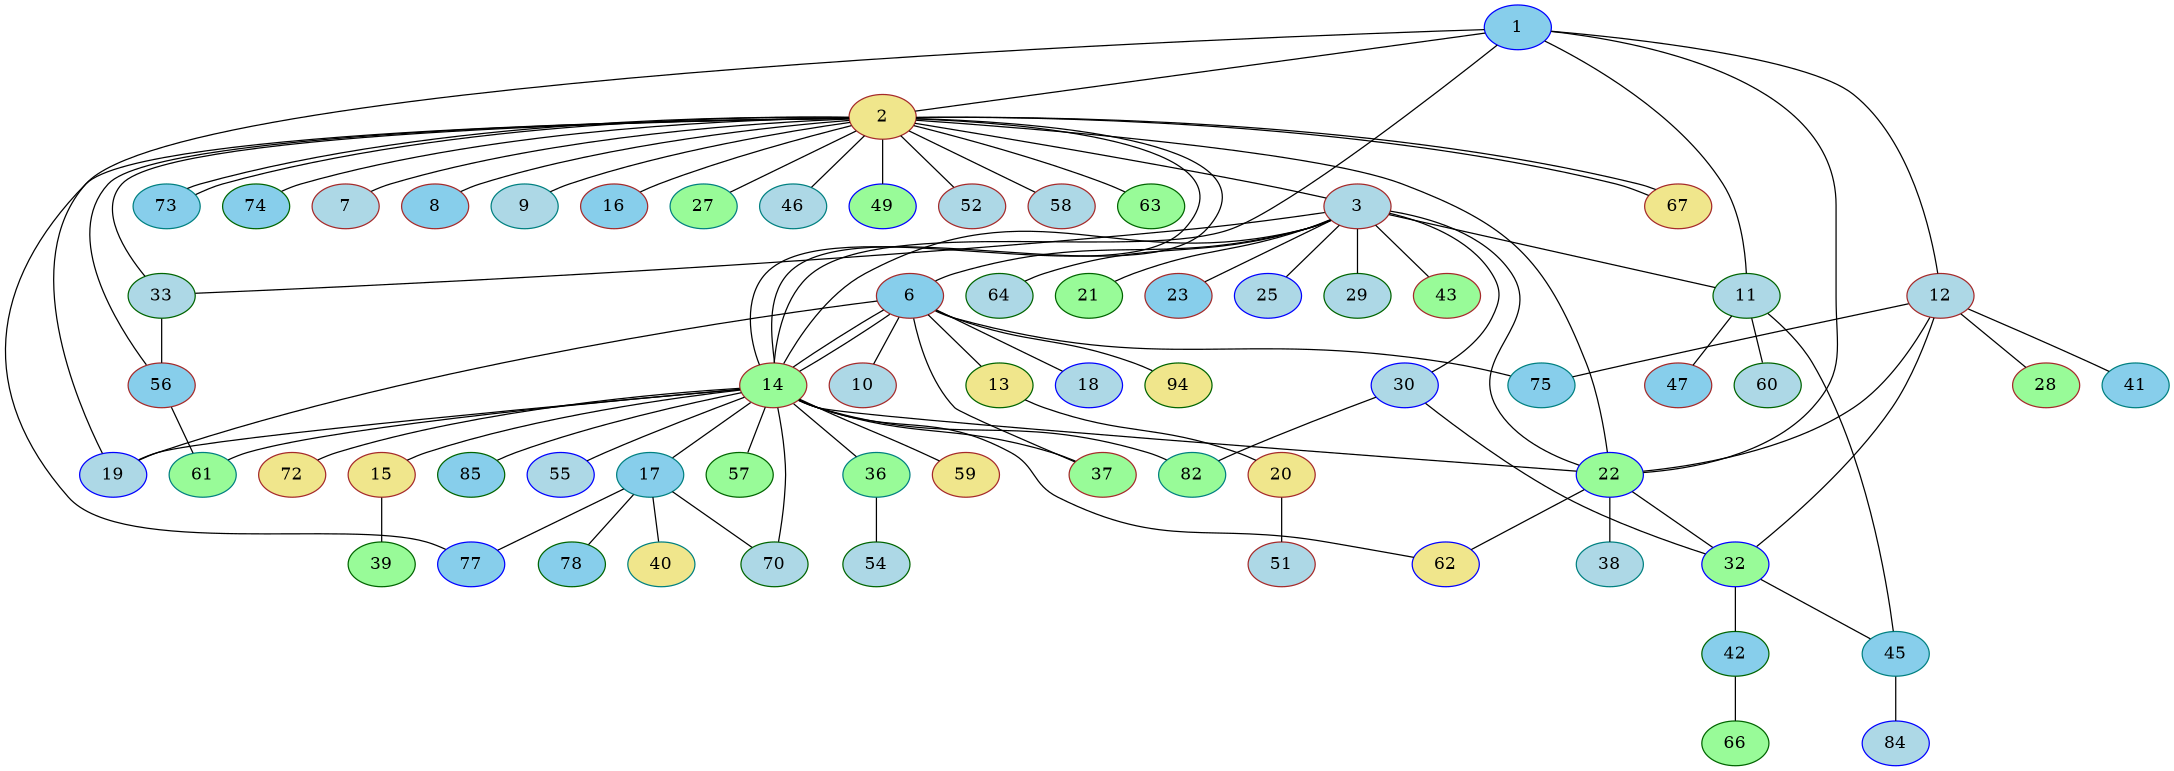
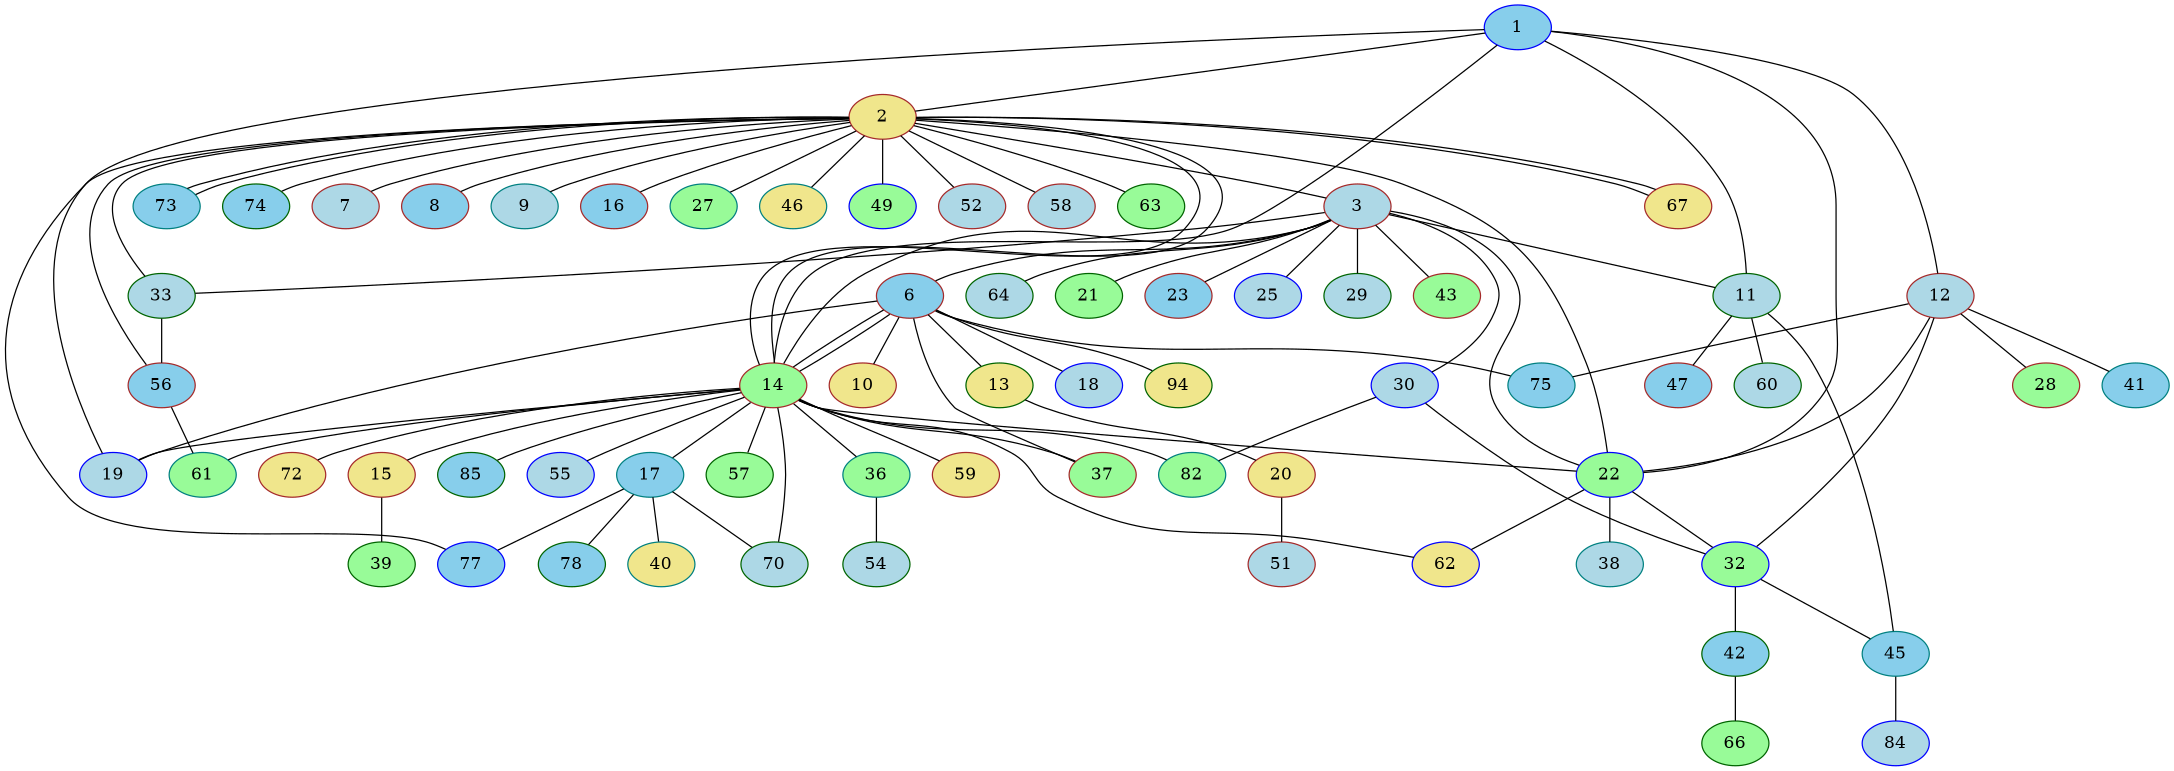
node "46": fillcolor lightblue -> khaki
node "10": fillcolor lightblue -> khaki
